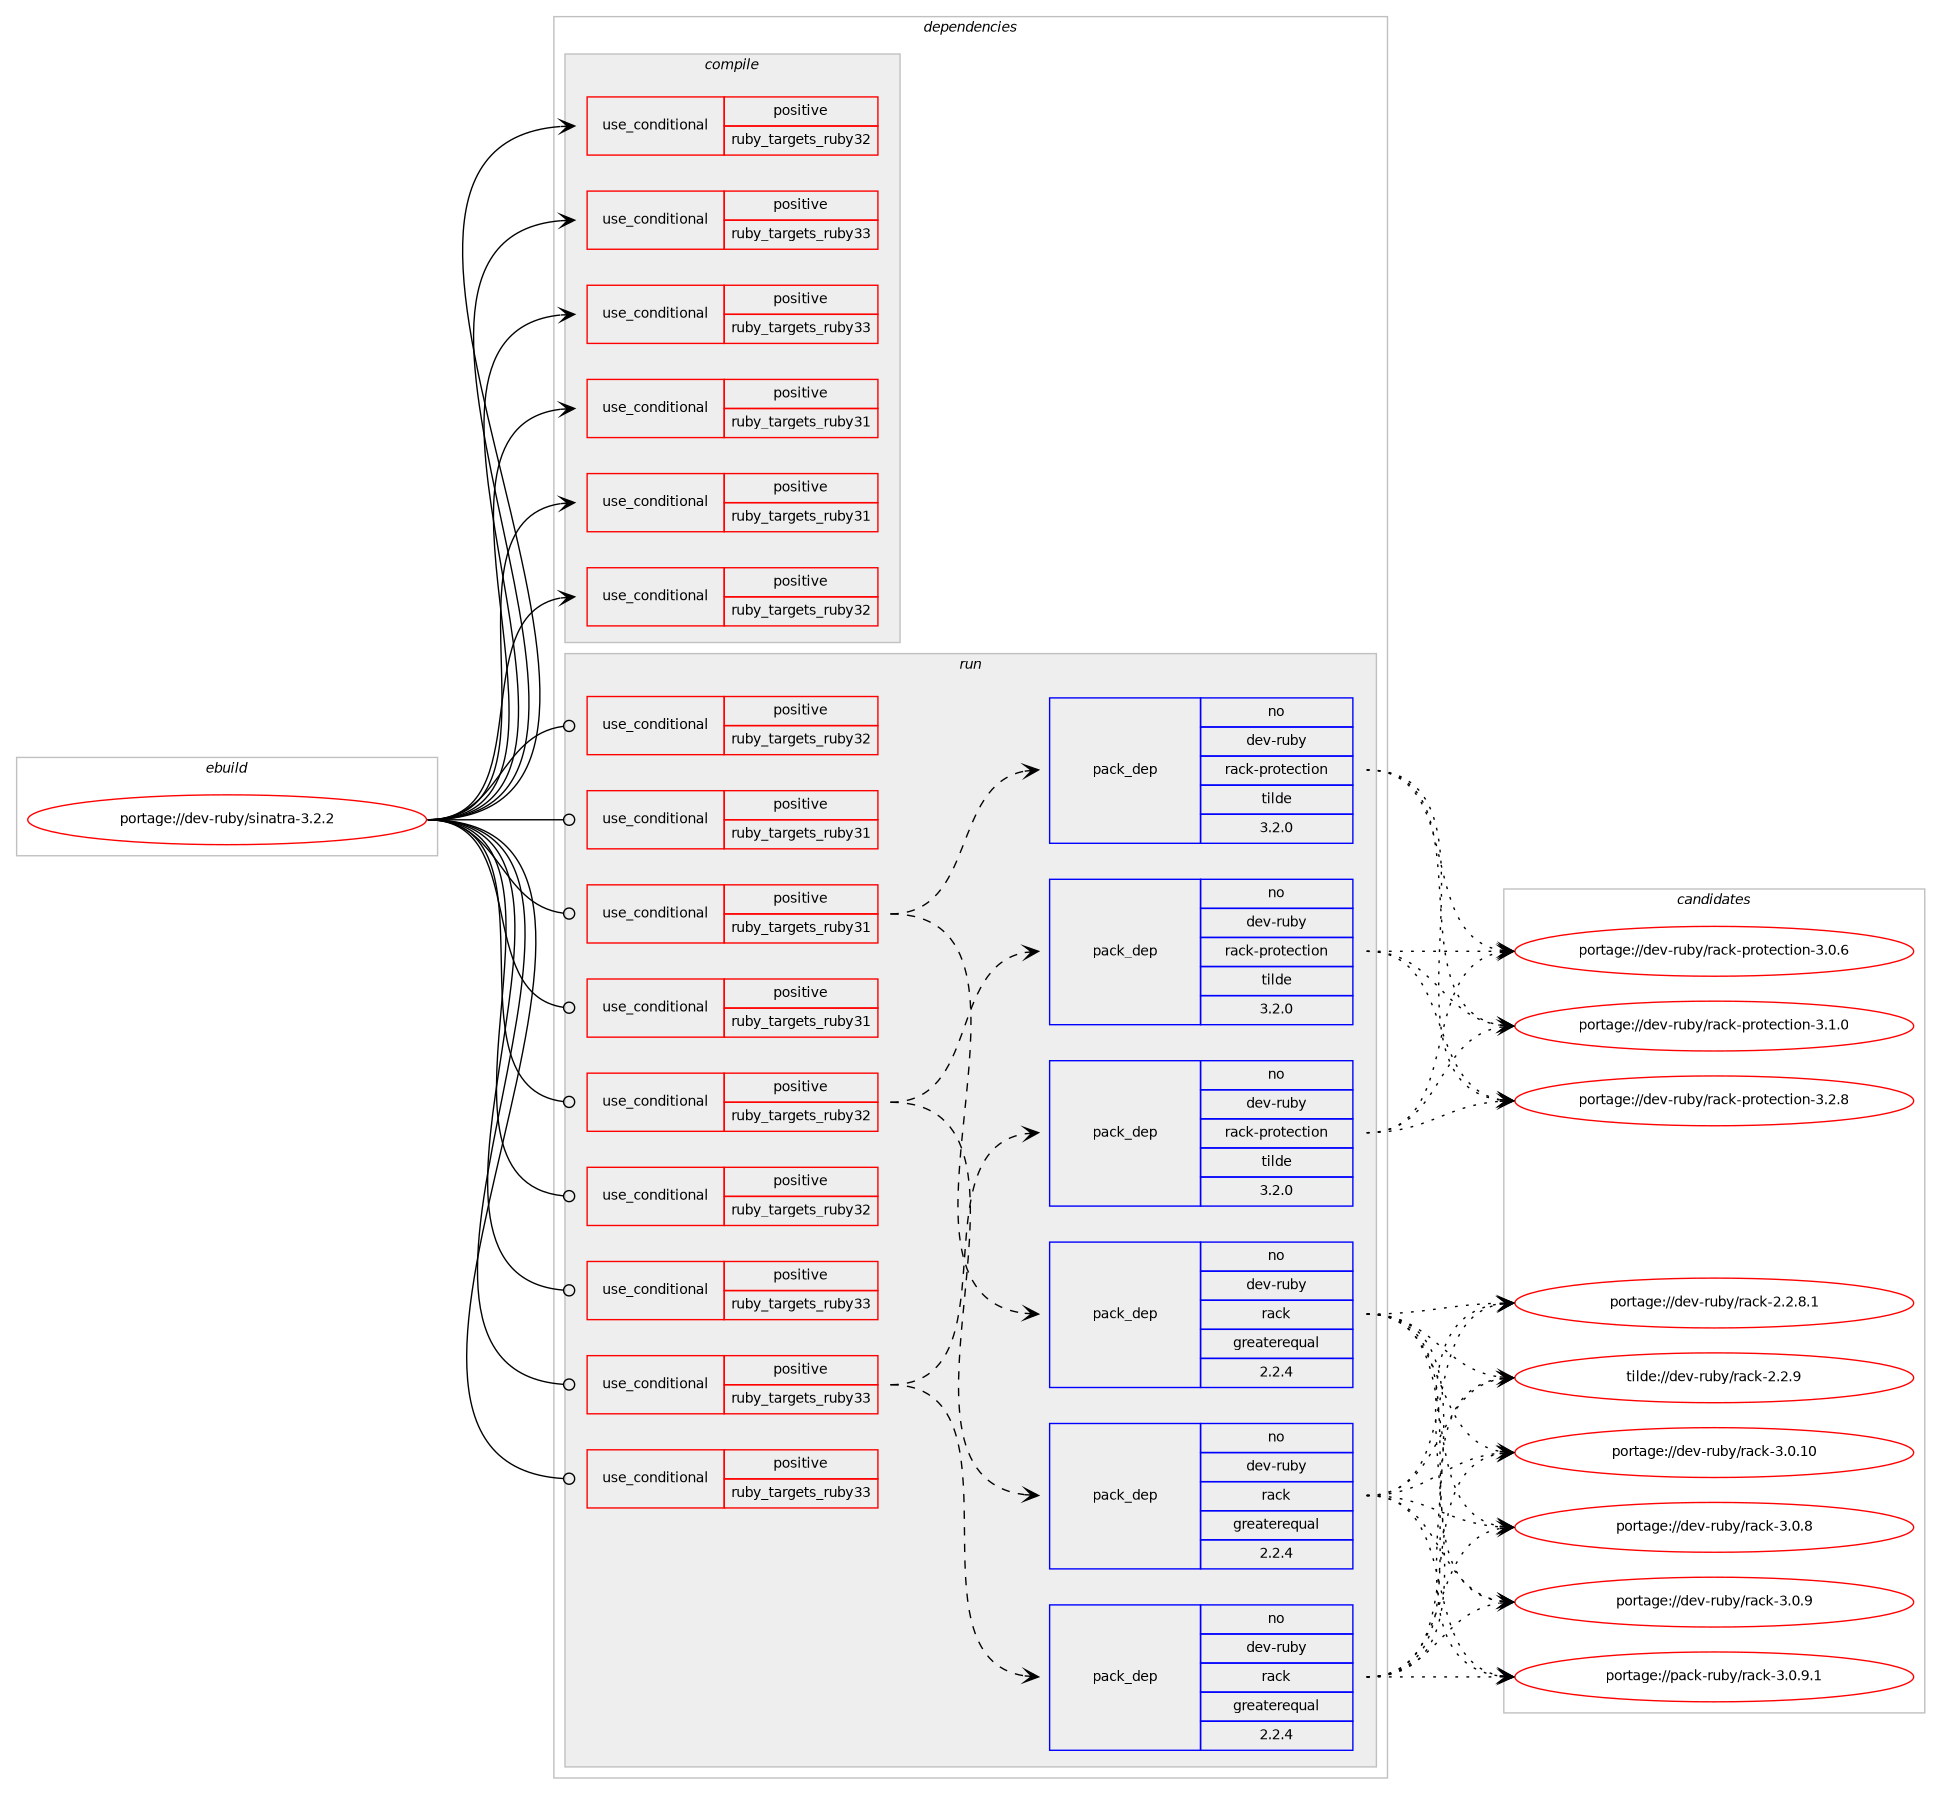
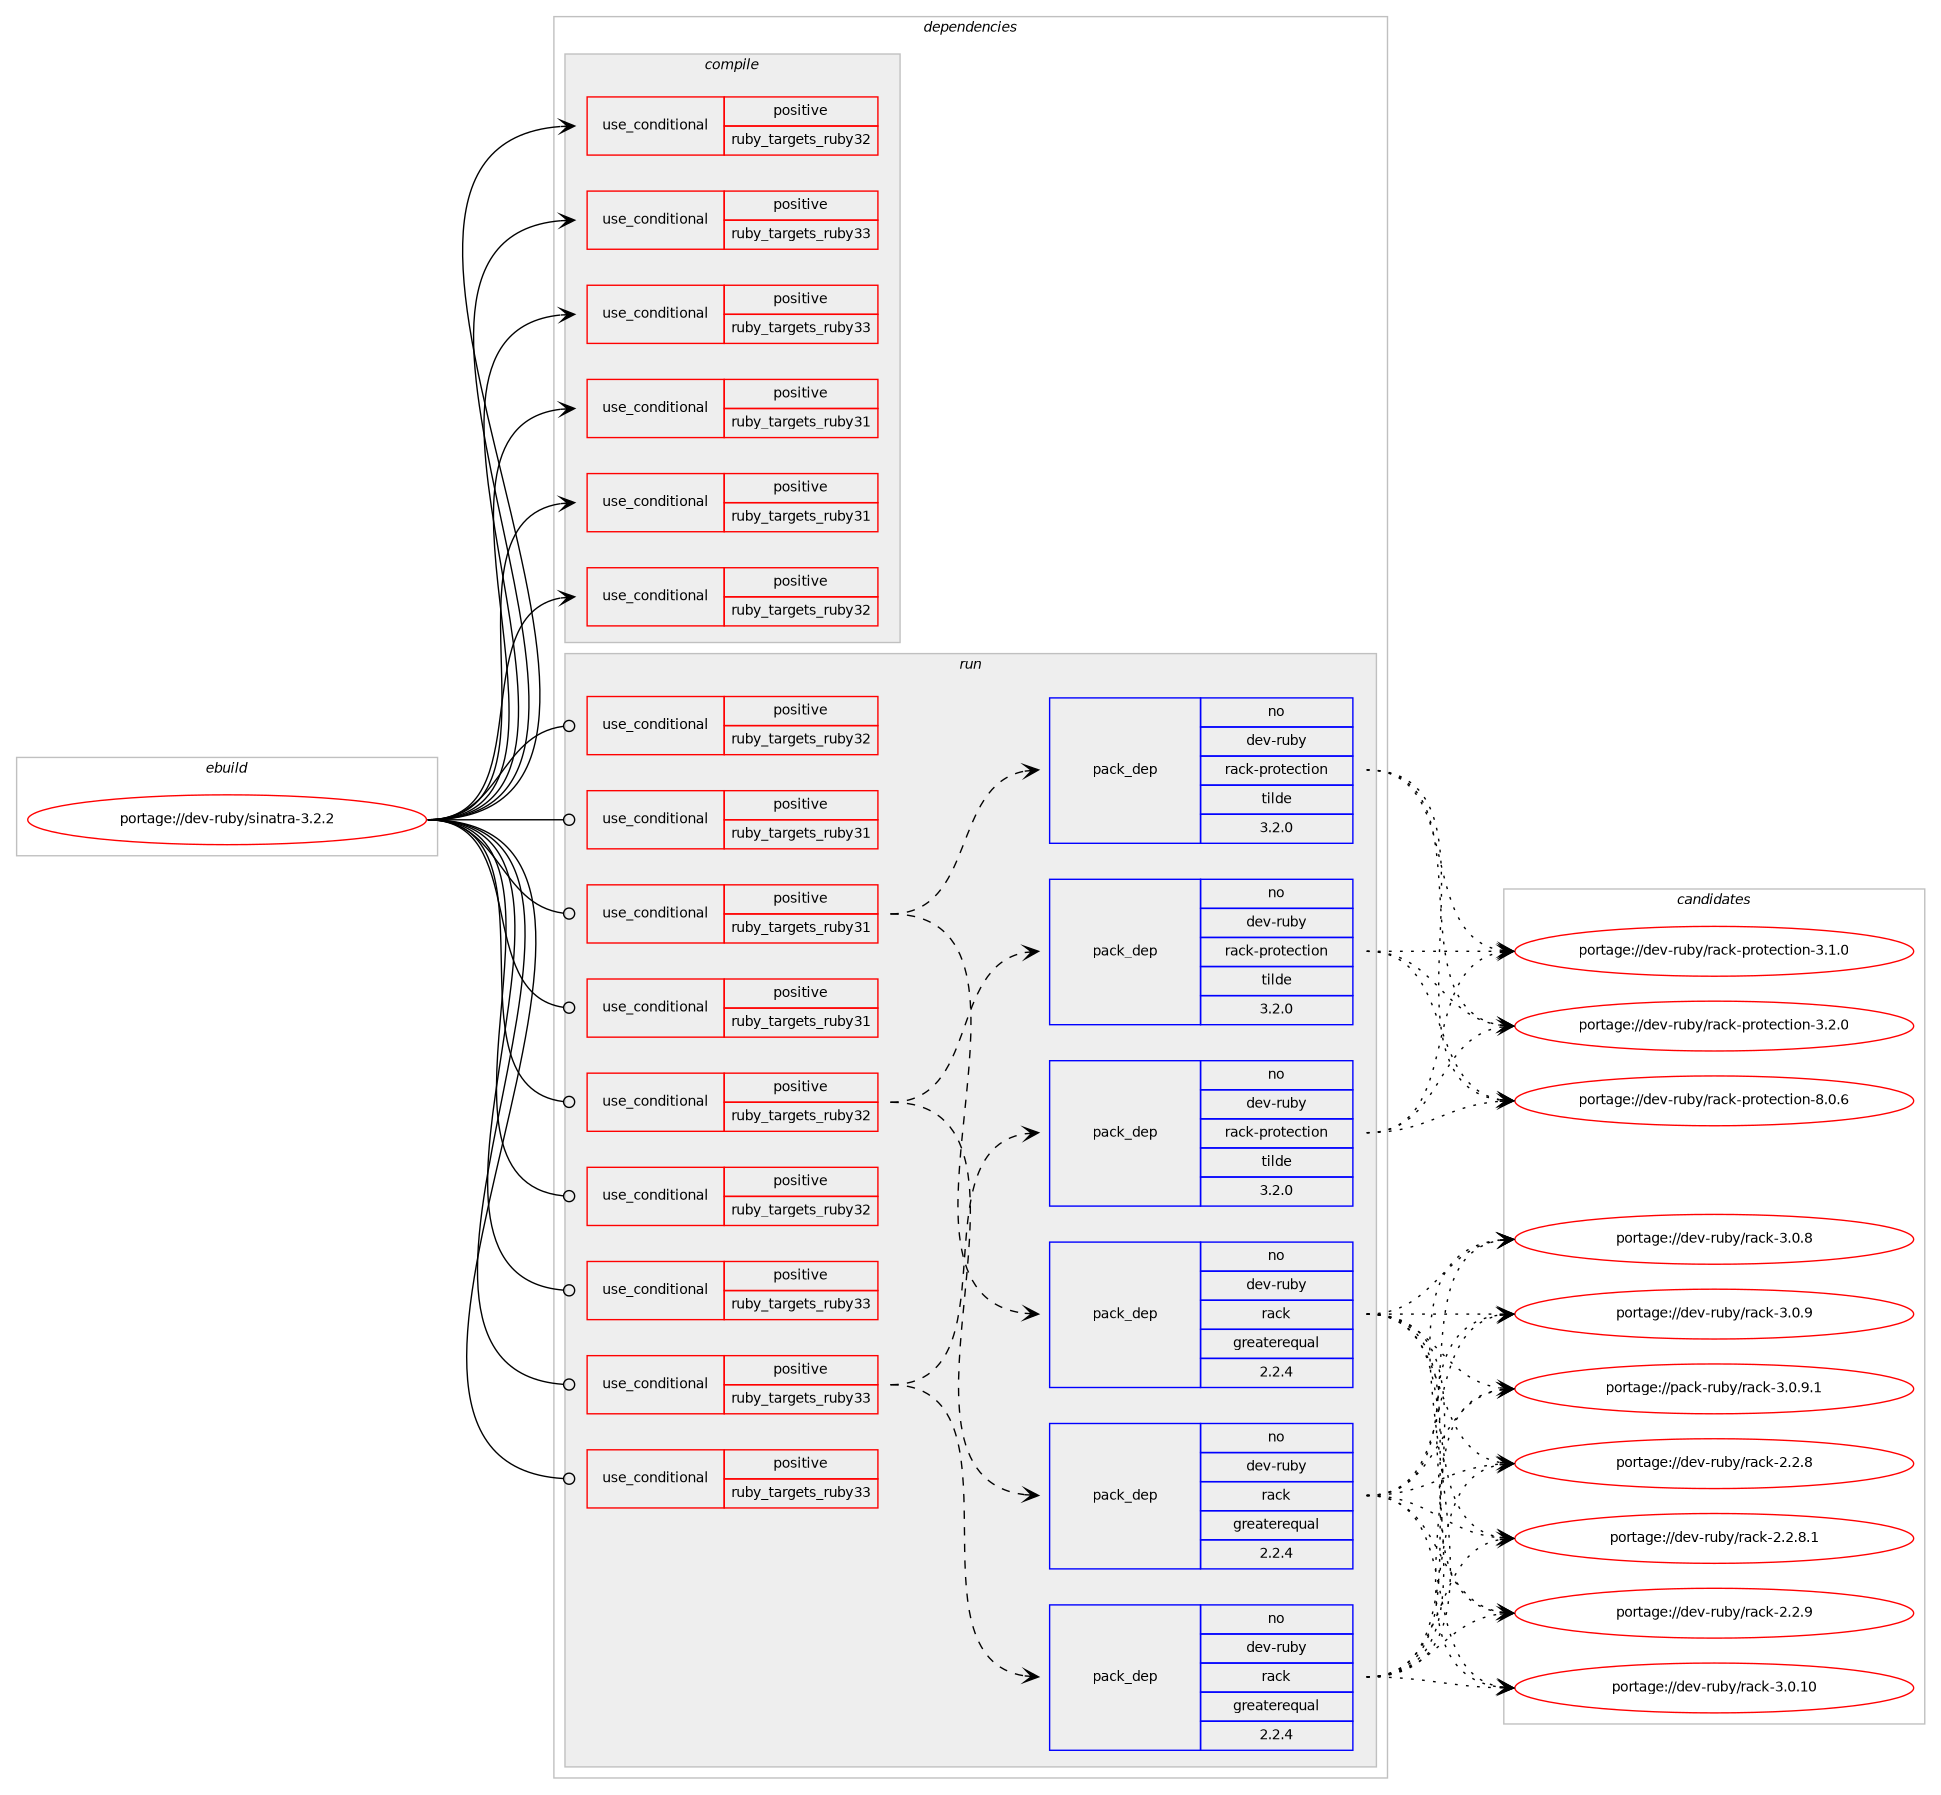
node "portage://dev-ruby/rack-protection-3.0.6": label "portage://dev-ruby/rack-protection-3.0.6" -> "portage://dev-ruby/rack-protection-8.0.6"
node "portage://dev-ruby/rack-protection-3.2.8": label "portage://dev-ruby/rack-protection-3.2.8" -> "portage://dev-ruby/rack-protection-3.2.0"
node "tilde://dev-ruby/rack-2.2.9": label "tilde://dev-ruby/rack-2.2.9" -> "portage://dev-ruby/rack-2.2.9"
node "portage://dev-ruby/rack-2.2.8": added
